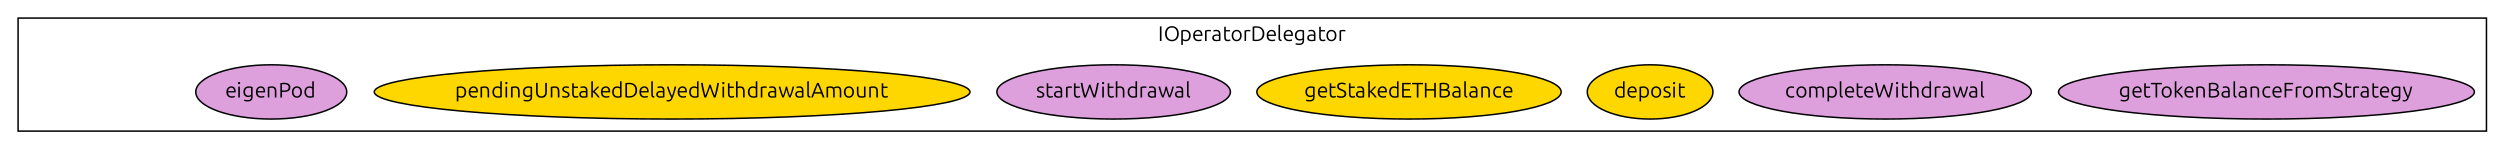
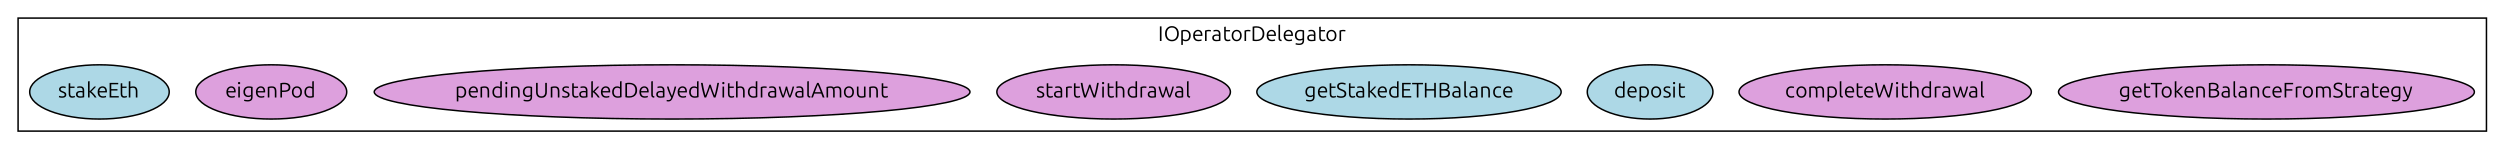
node "stakeEth": added
node "pendingUnstakedDelayedWithdrawalAmount": fillcolor gold -> plum
node "getStakedETHBalance": fillcolor gold -> lightblue
node "deposit": fillcolor gold -> lightblue
